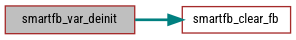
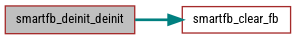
node "smartfb_var_deinit": label "smartfb_var_deinit" -> "smartfb_deinit_deinit"
